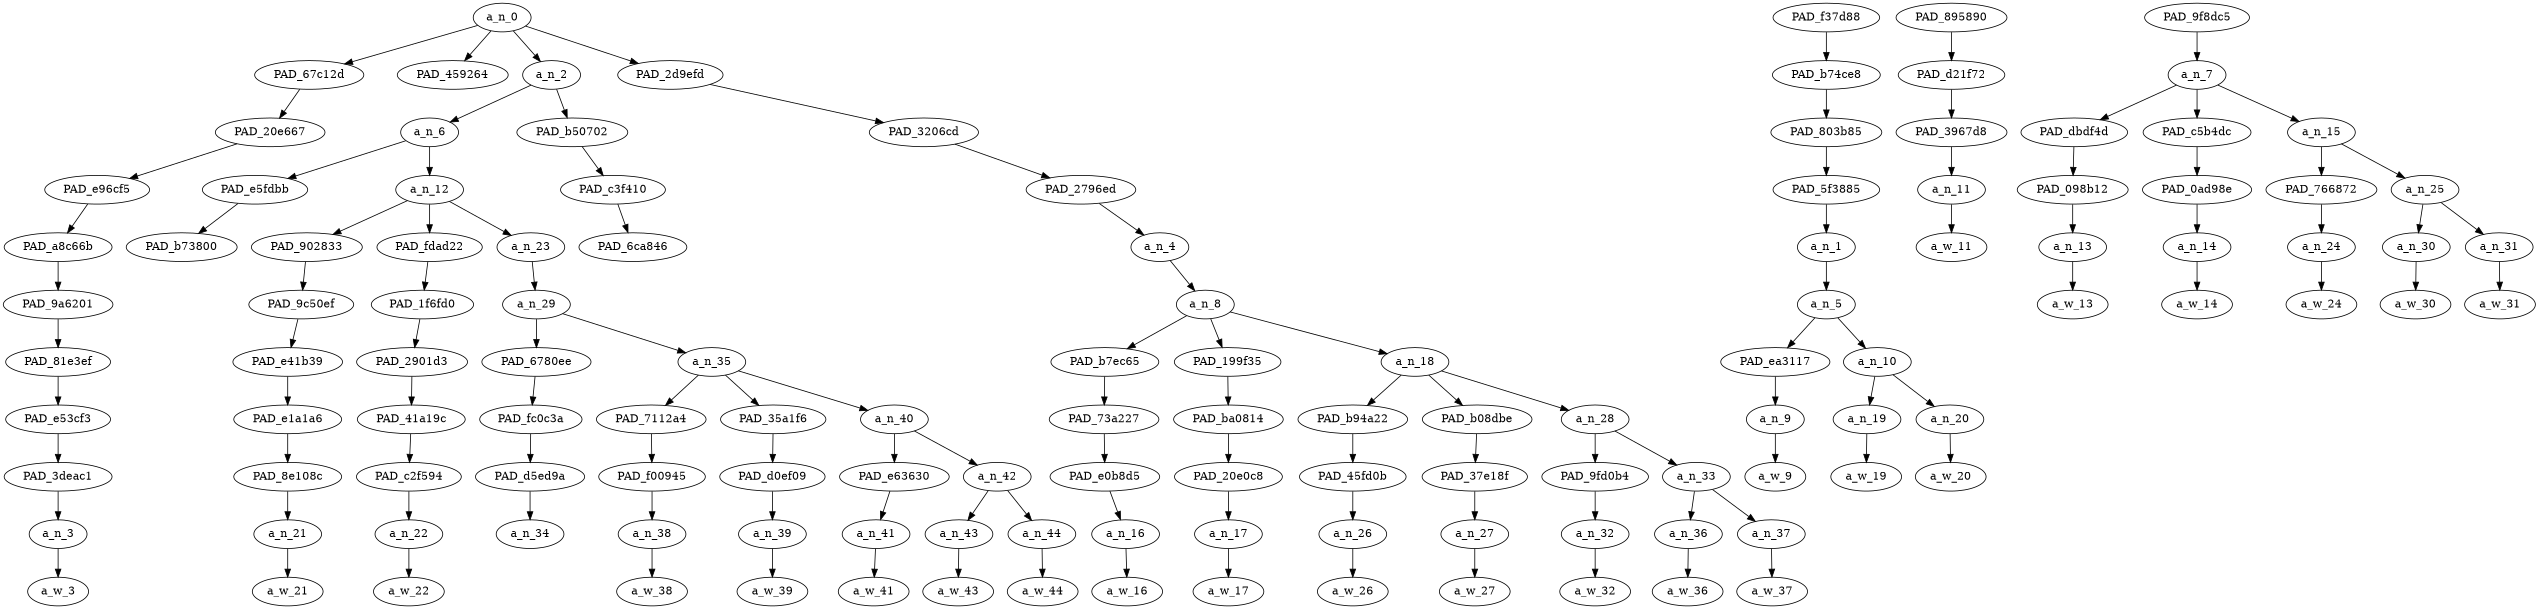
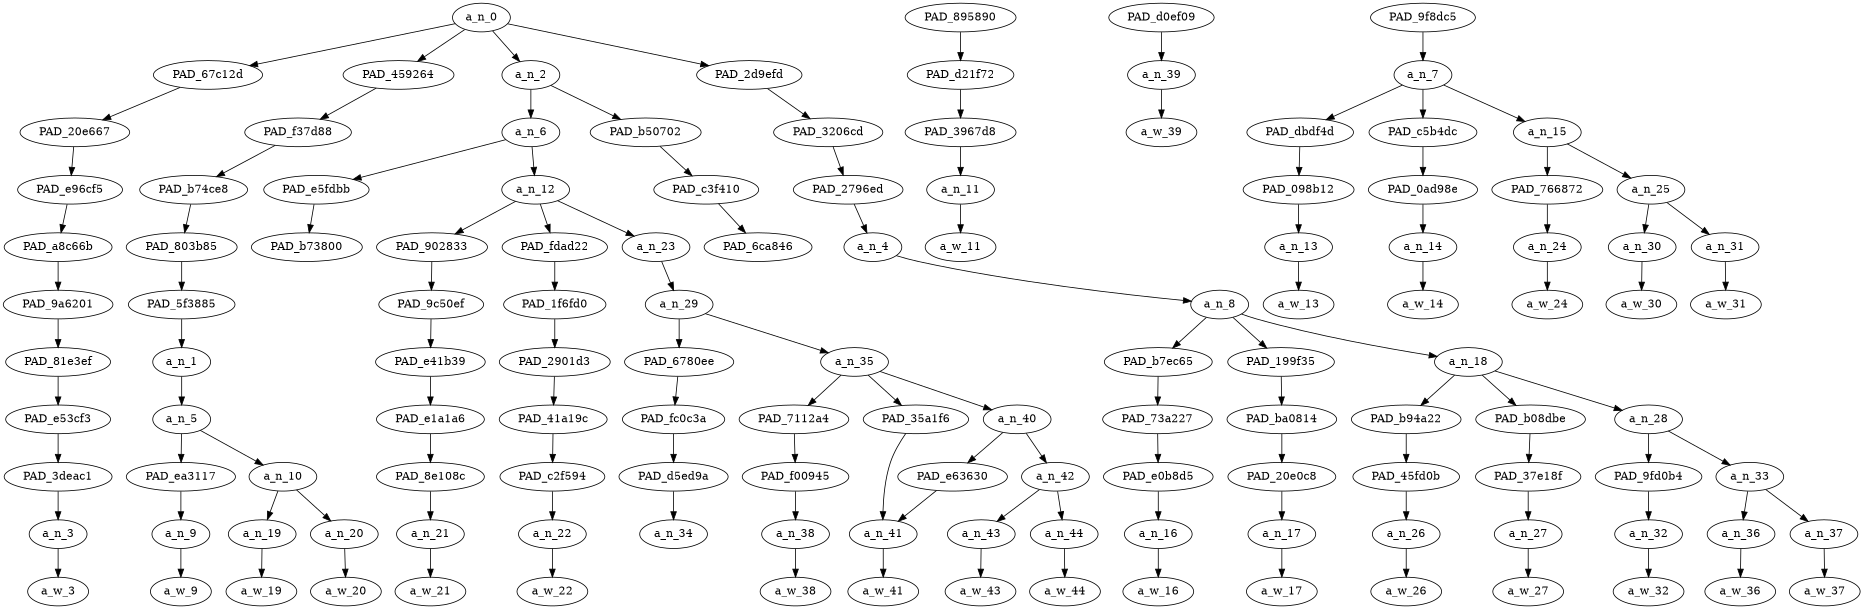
edge "PAD_459264" -> "PAD_f37d88": added
edge "PAD_35a1f6" -> "PAD_d0ef09": now "PAD_35a1f6" -> "a_n_41"
